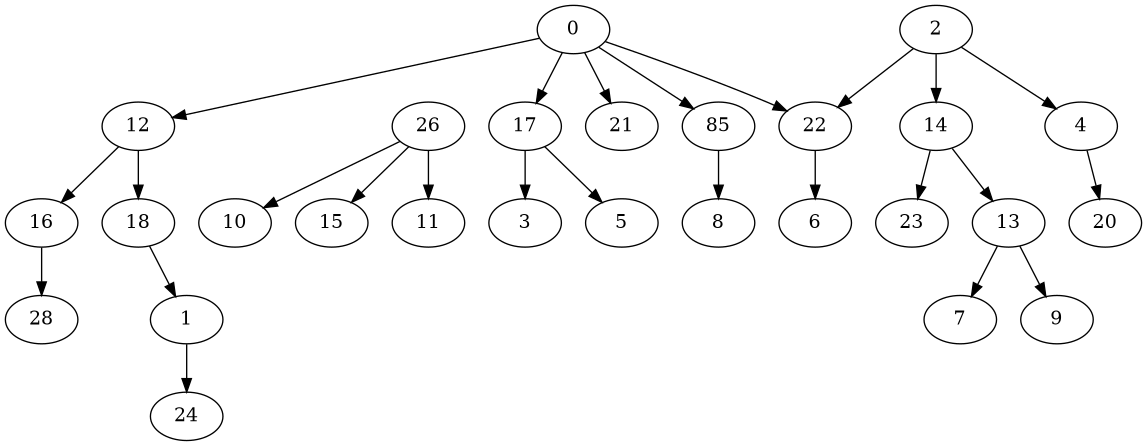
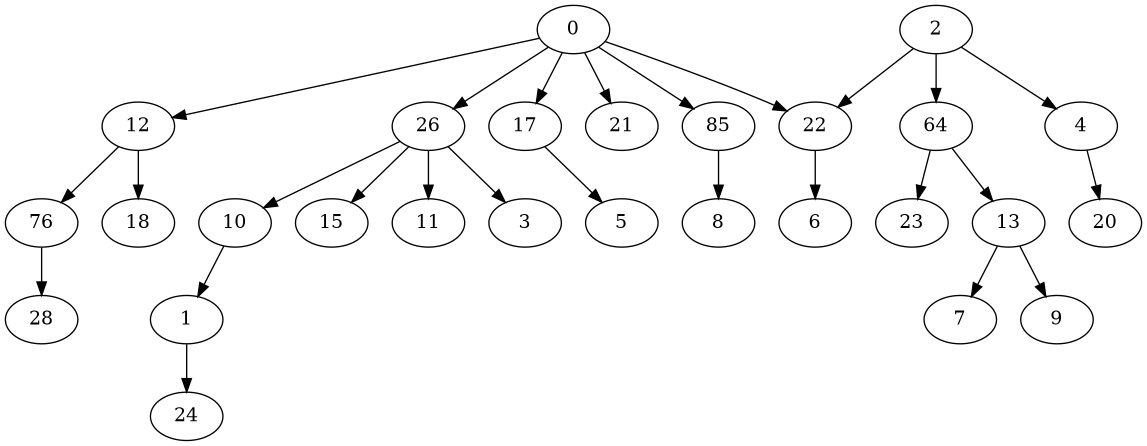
edge "0" -> "26": added
node "14": label "14" -> "64"
edge "17" -> "3": now "26" -> "3"
node "16": label "16" -> "76"
edge "18" -> "1": now "10" -> "1"
